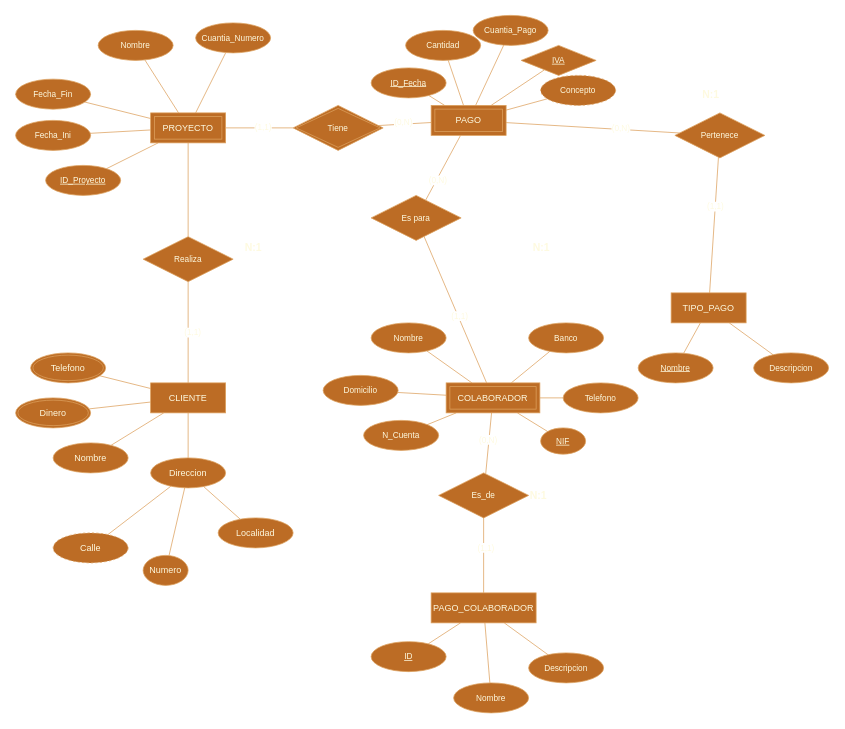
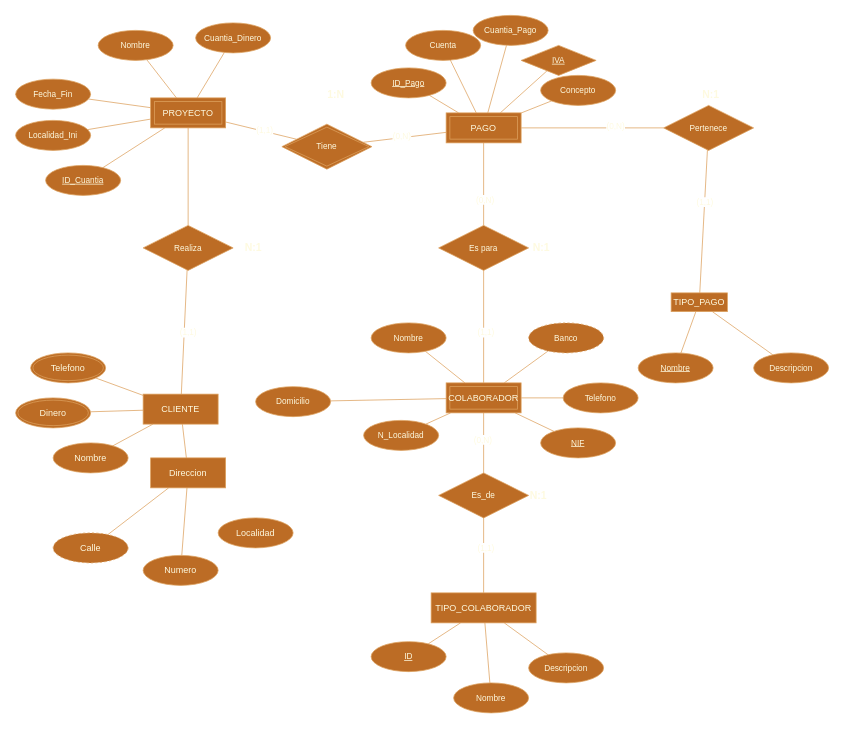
node "Cuantia_Numero": label "Cuantia_Numero" -> "Cuantia_Dinero"
node "Cantidad": label "Cantidad" -> "Cuenta"
node "ID_Fecha": label "ID_Fecha" -> "ID_Pago"
node "Concepto": style dashed -> solid
node "1:N": added
node "PAGO": moved (468, 120) -> (483, 128)
node "PROYECTO": moved (188, 128) -> (188, 113)
node "Tiene": moved (338, 128) -> (327, 147)
node "Fecha_Ini": label "Fecha_Ini" -> "Localidad_Ini"
node "Pertenece": moved (720, 135) -> (708, 128)
node "ID_Proyecto": label "ID_Proyecto" -> "ID_Cuantia"
node "Es para": moved (416, 218) -> (483, 248)
node "Realiza": moved (188, 259) -> (188, 248)
node "TIPO_PAGO": size 75x30 -> 56x19
node "Banco": style solid -> dashed
node "Domicilio": moved (360, 390) -> (293, 402)
node "CLIENTE": moved (188, 398) -> (180, 409)
node "COLABORADOR": size 94x30 -> 75x30
node "N_Cuenta": label "N_Cuenta" -> "N_Localidad"
node "NIF": size 45x26 -> 75x30
node "Direccion": shape ellipse -> rectangle
edge "Direccion" -- "Localidad": removed
node "Numero": size 45x30 -> 75x30
node "PAGO_COLABORADOR": label "PAGO_COLABORADOR" -> "TIPO_COLABORADOR"
